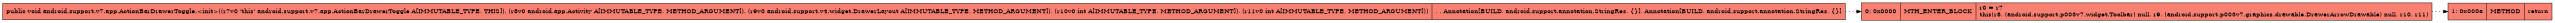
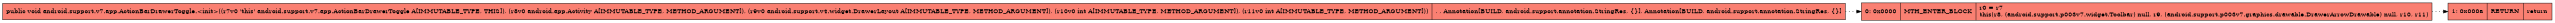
node "1: 0x000a": text "METHOD" -> "RETURN"
